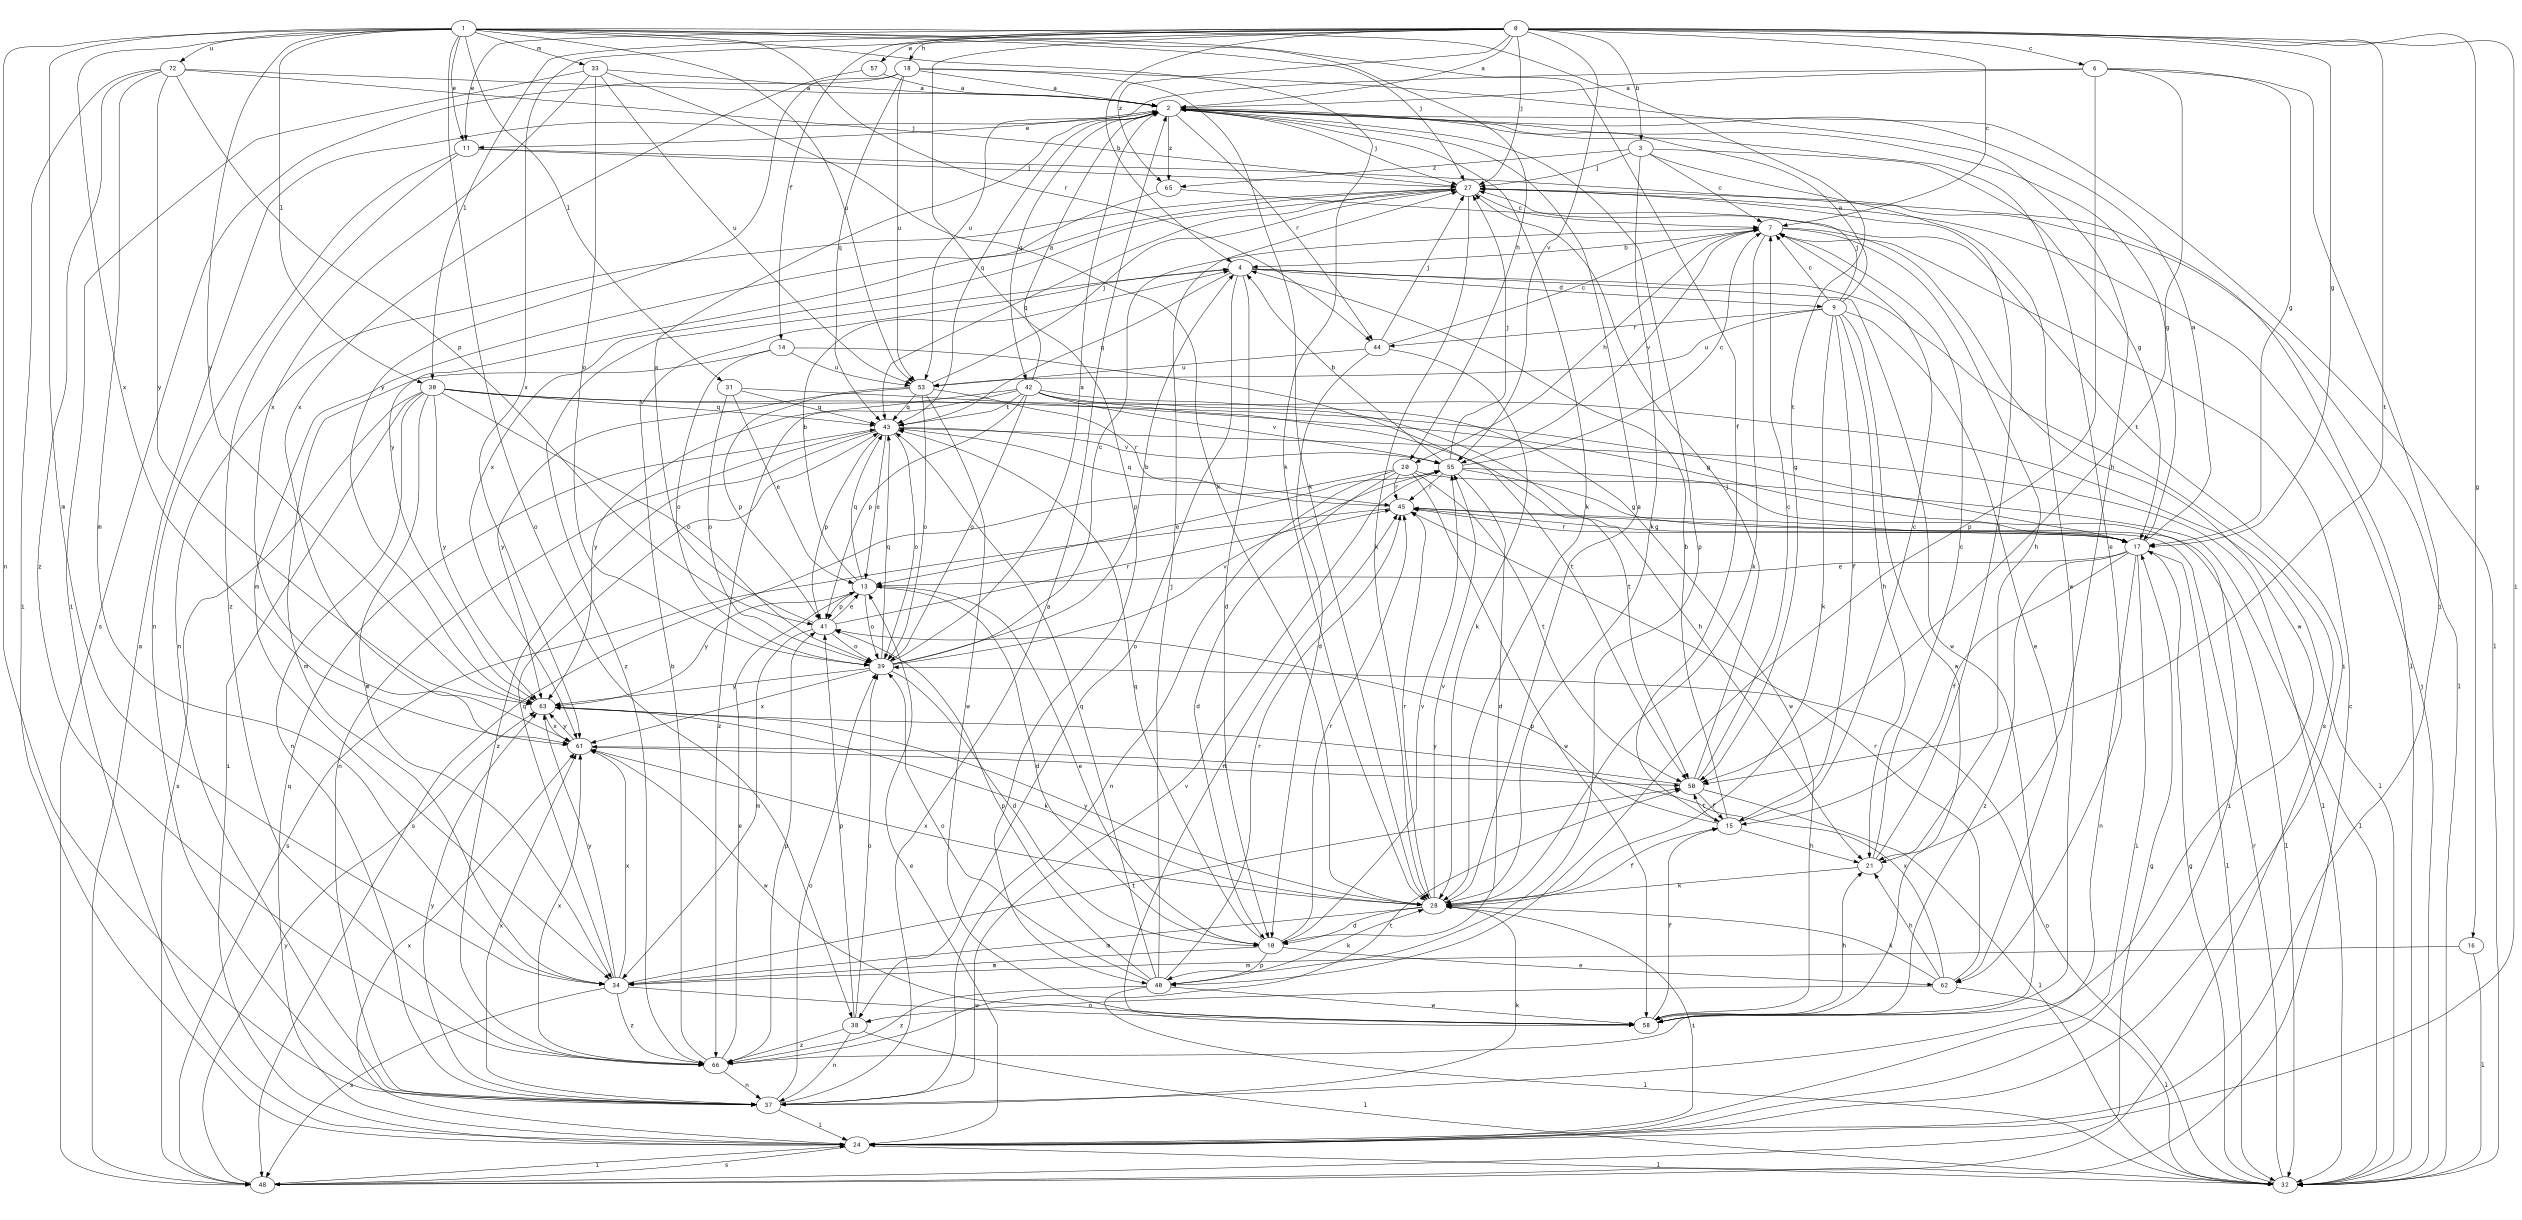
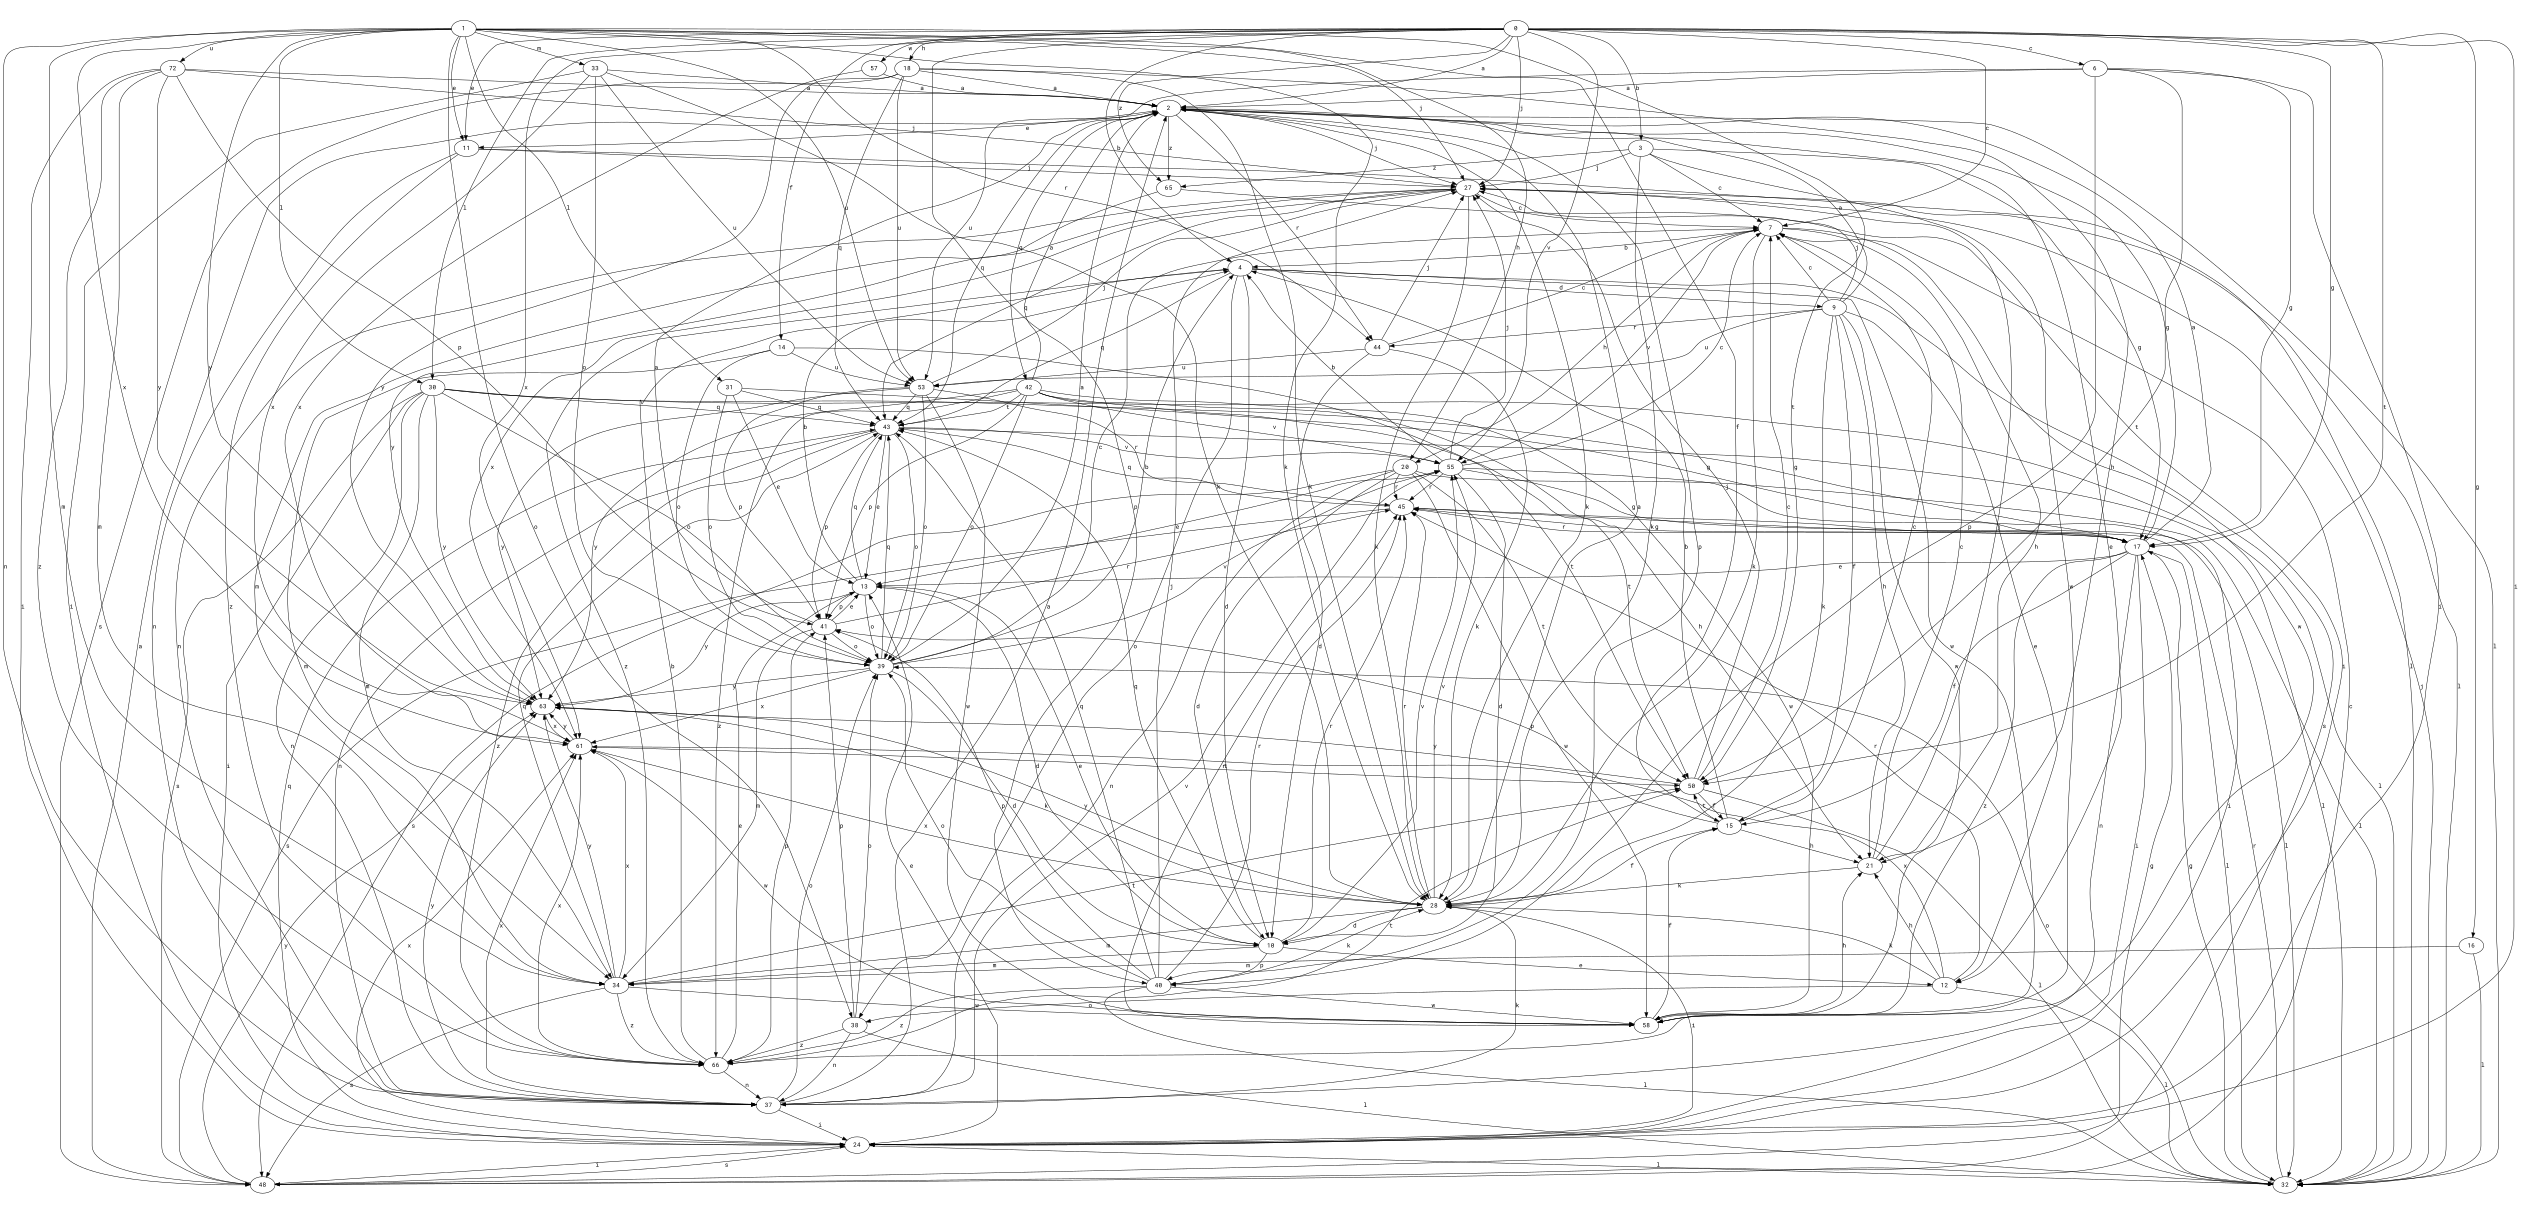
node "62": label "62" -> "12"
